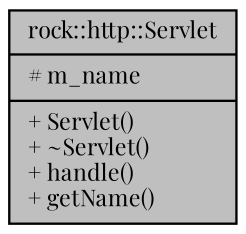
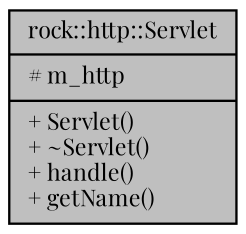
node "rock::http::Servlet": text "# m_name" -> "# m_http"
